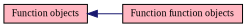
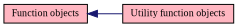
node "Function function objects": label "Function function objects" -> "Utility function objects"
